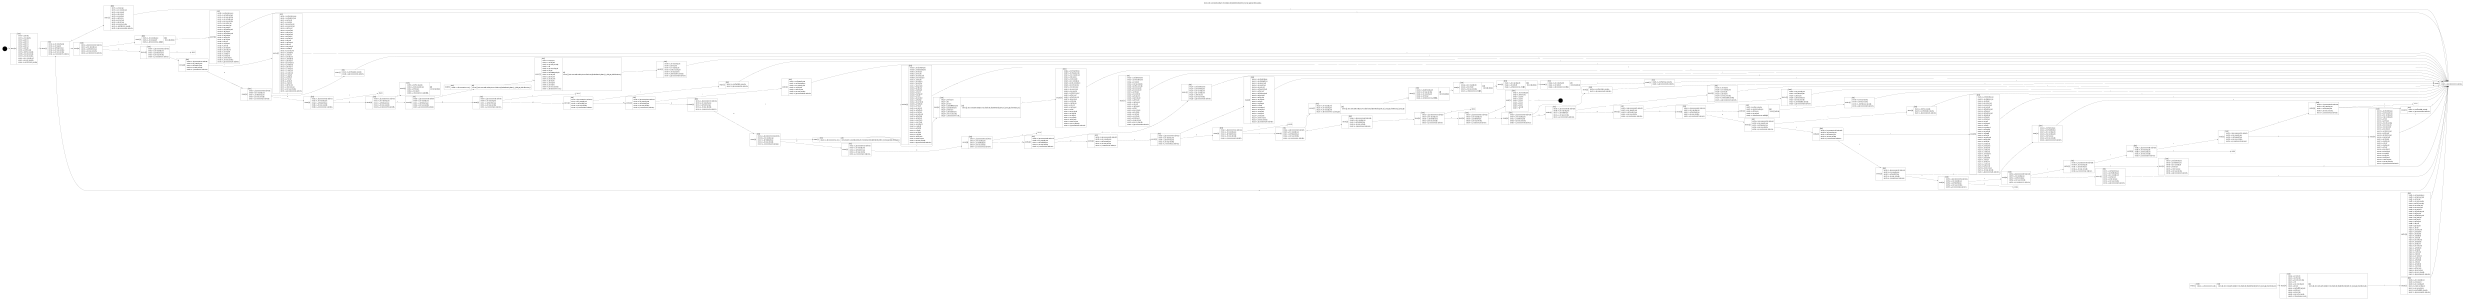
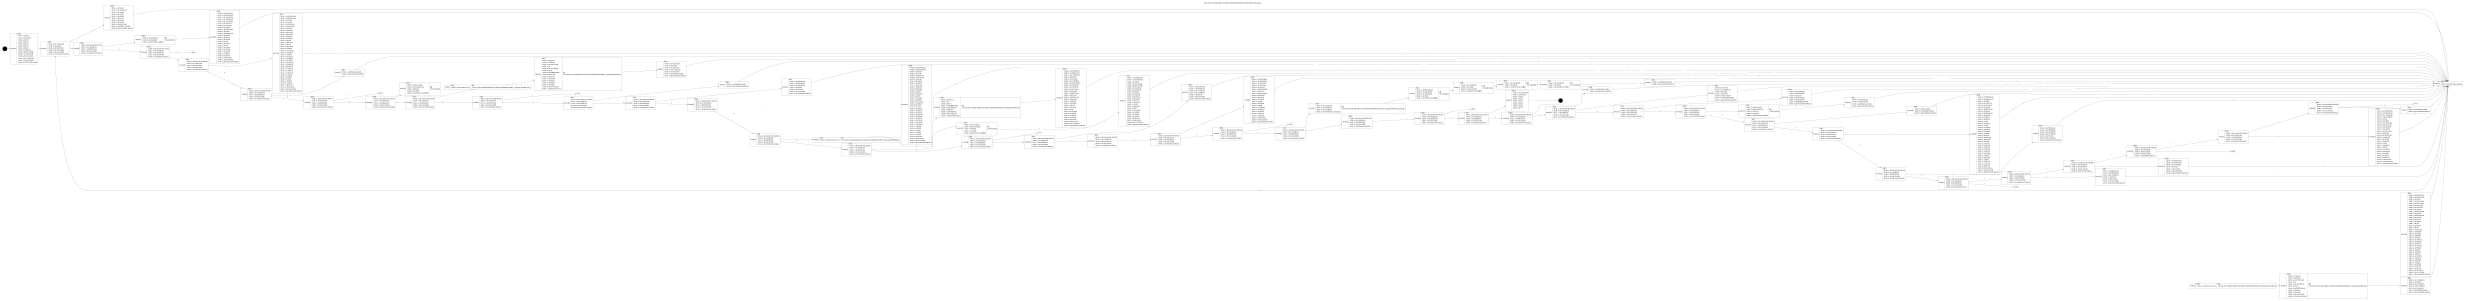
node "0x402189 [23]": added
